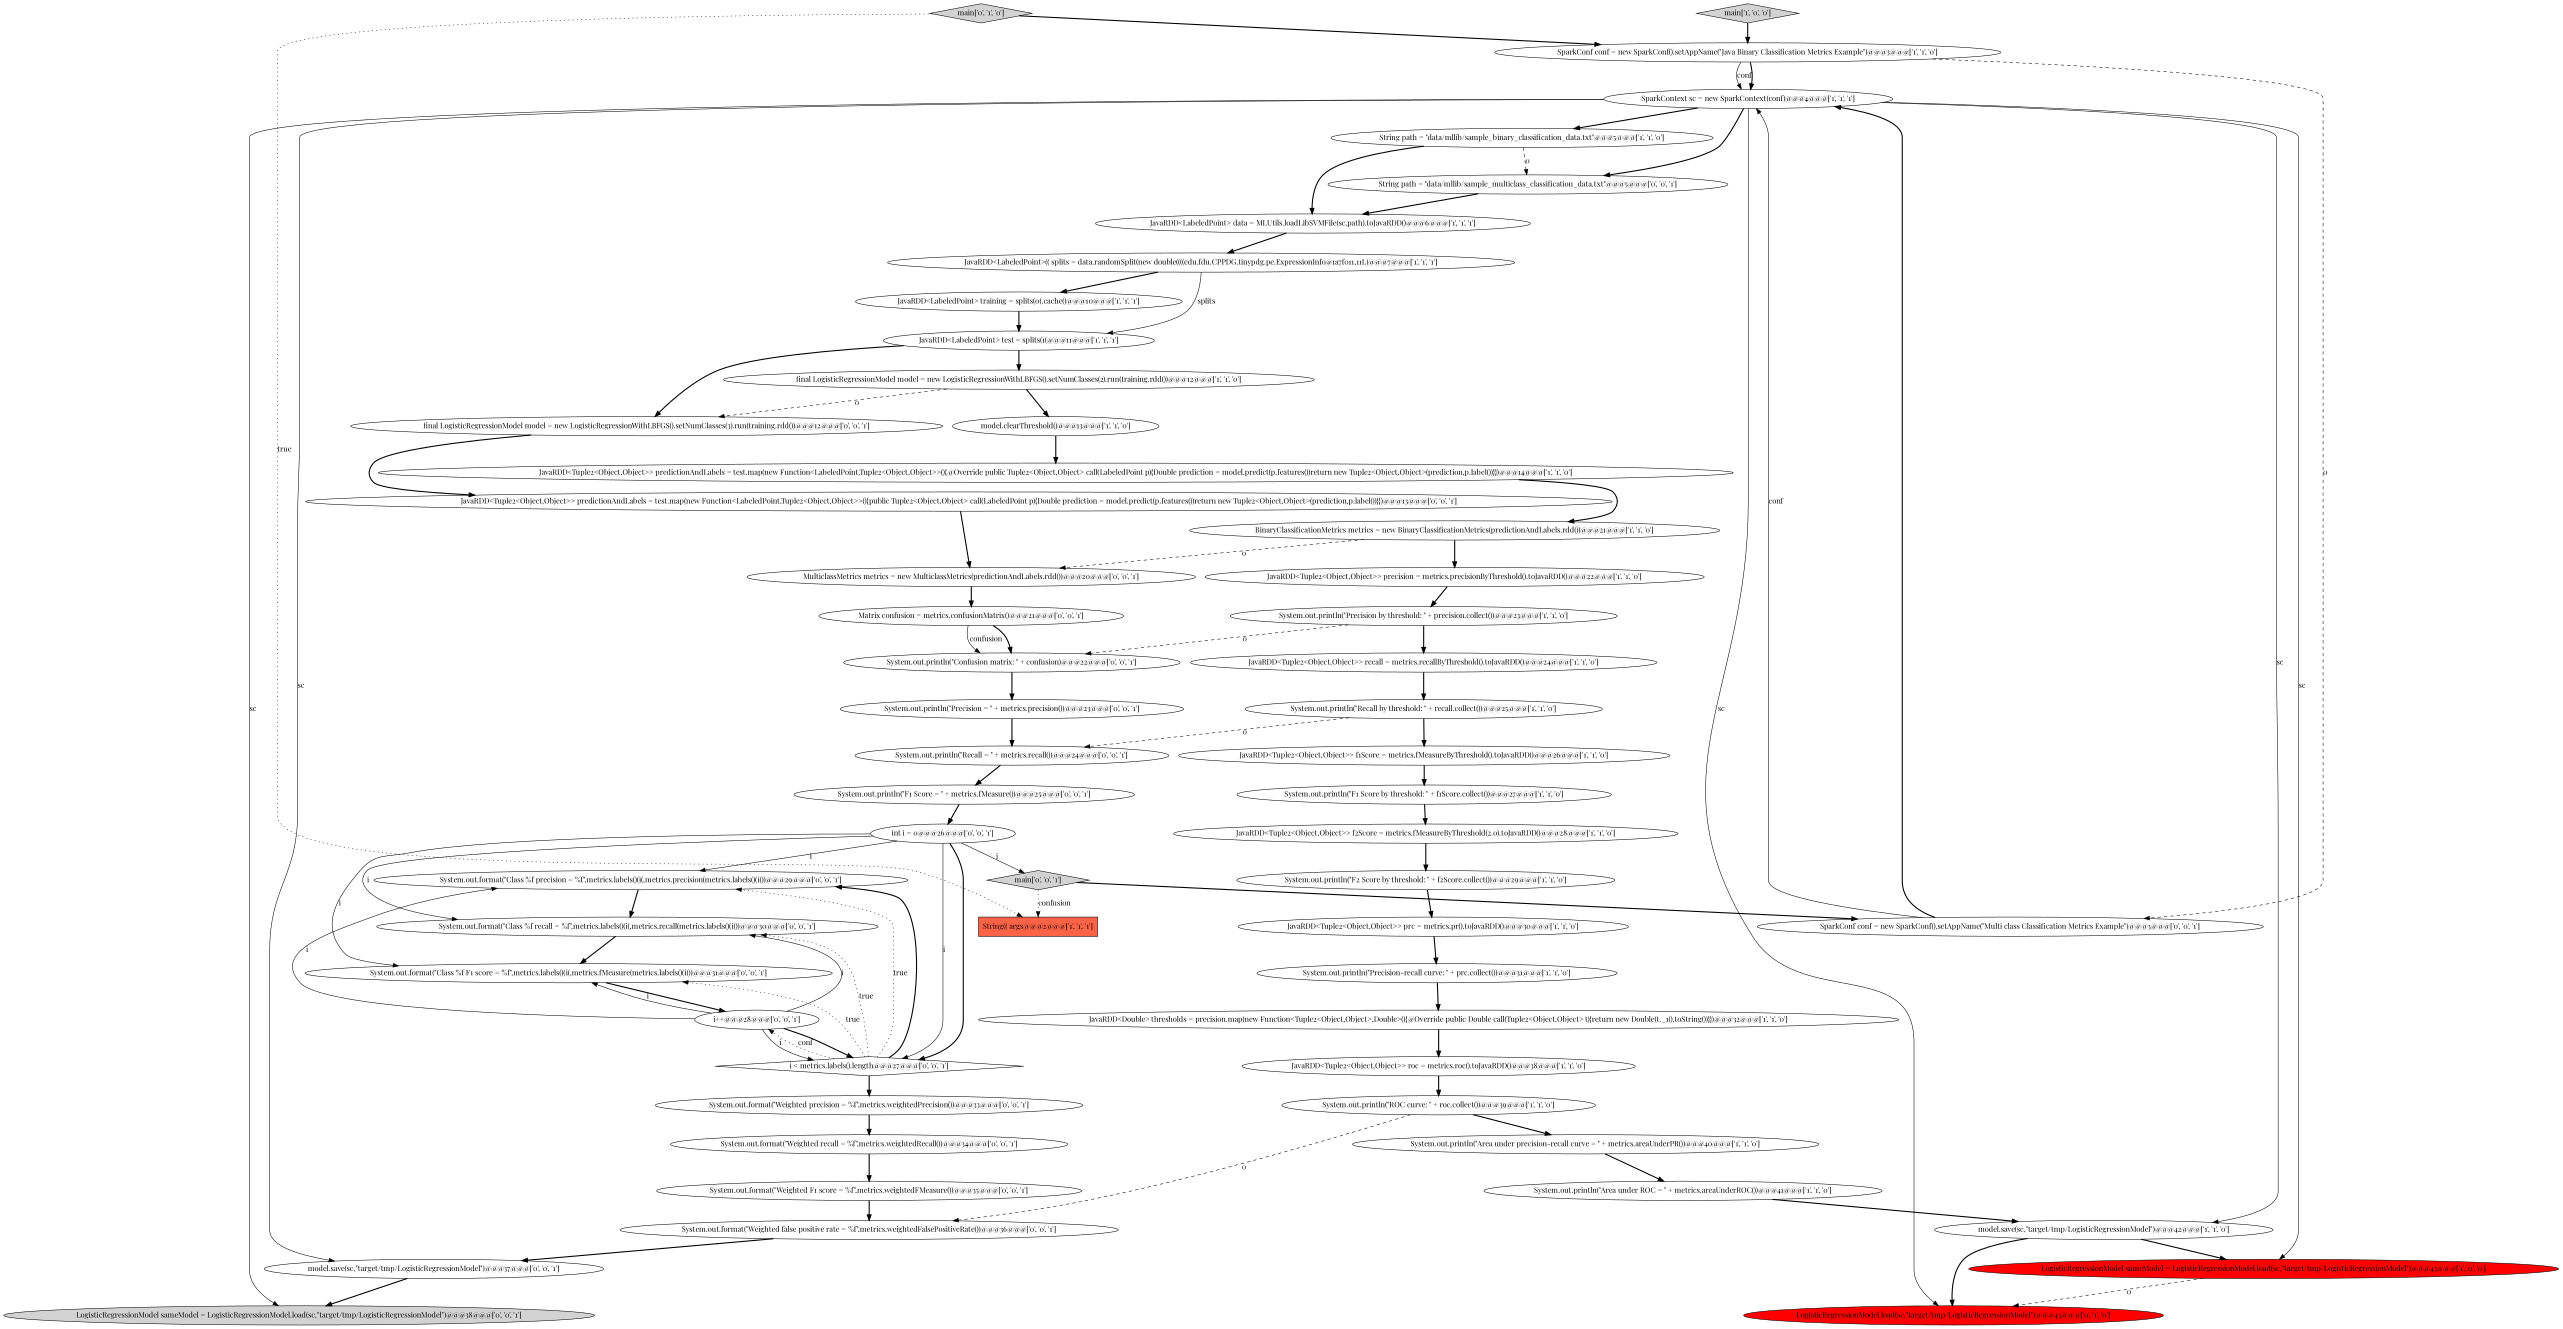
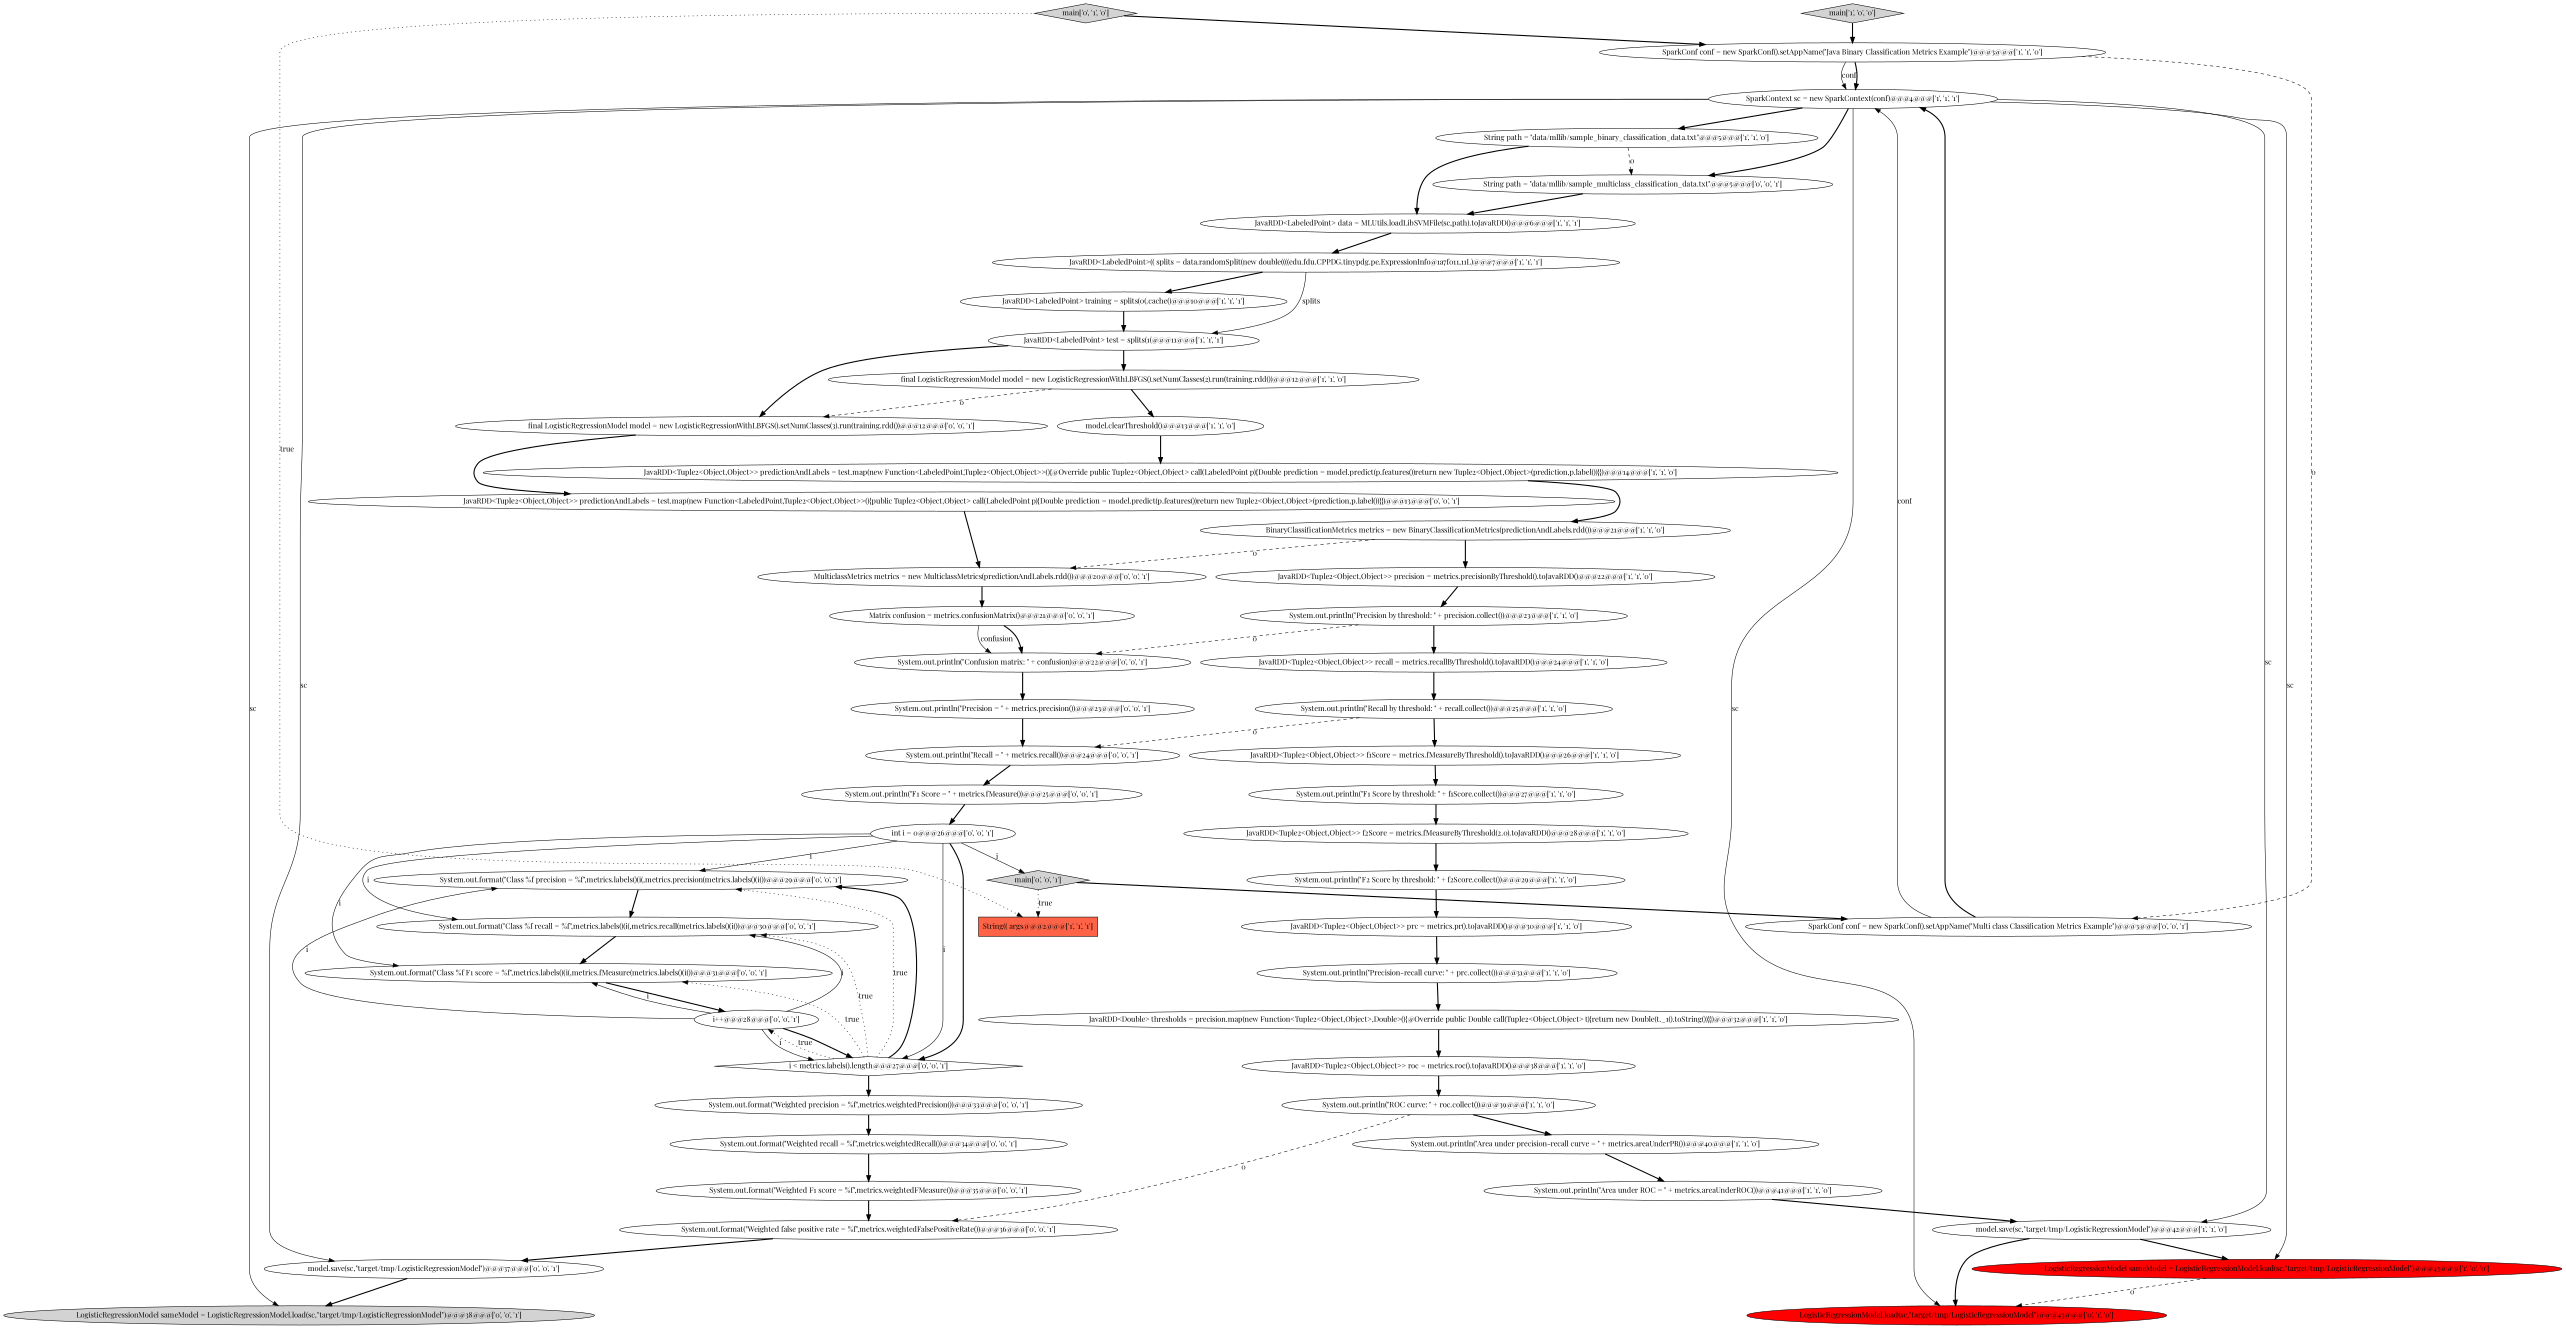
edge "main['0', '0', '1']" -> "String(( args@@@2@@@['1', '1', '1']": label "confusion" -> "true"
edge "i < metrics.labels().length@@@27@@@['0', '0', '1']" -> "i++@@@28@@@['0', '0', '1']": label "conf" -> "true"
